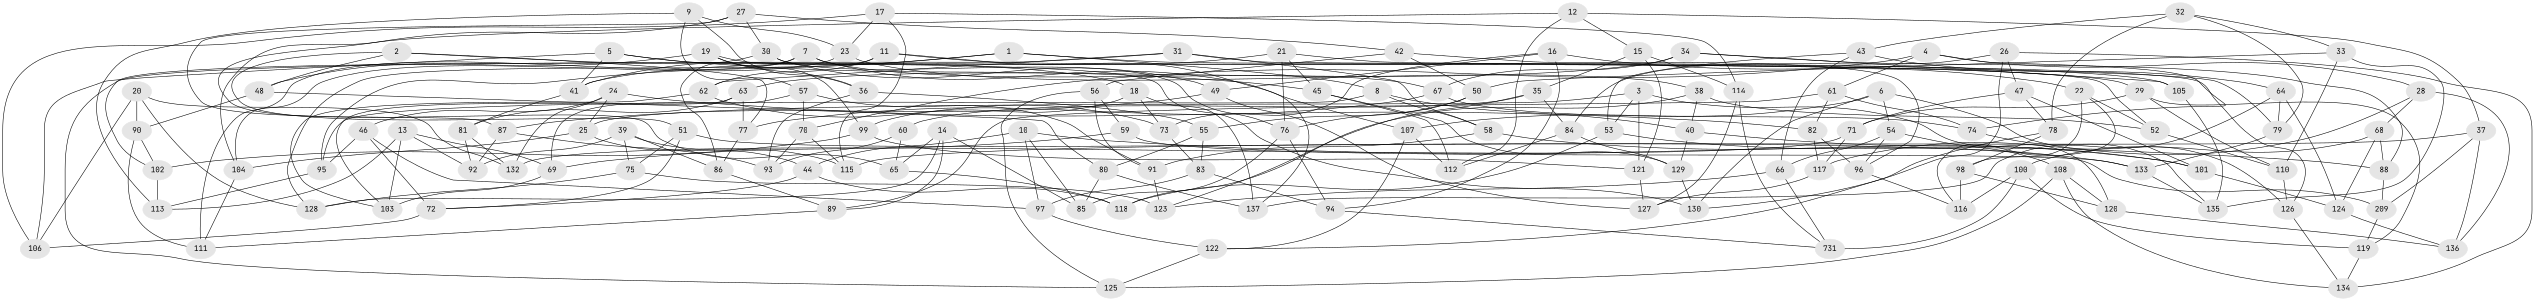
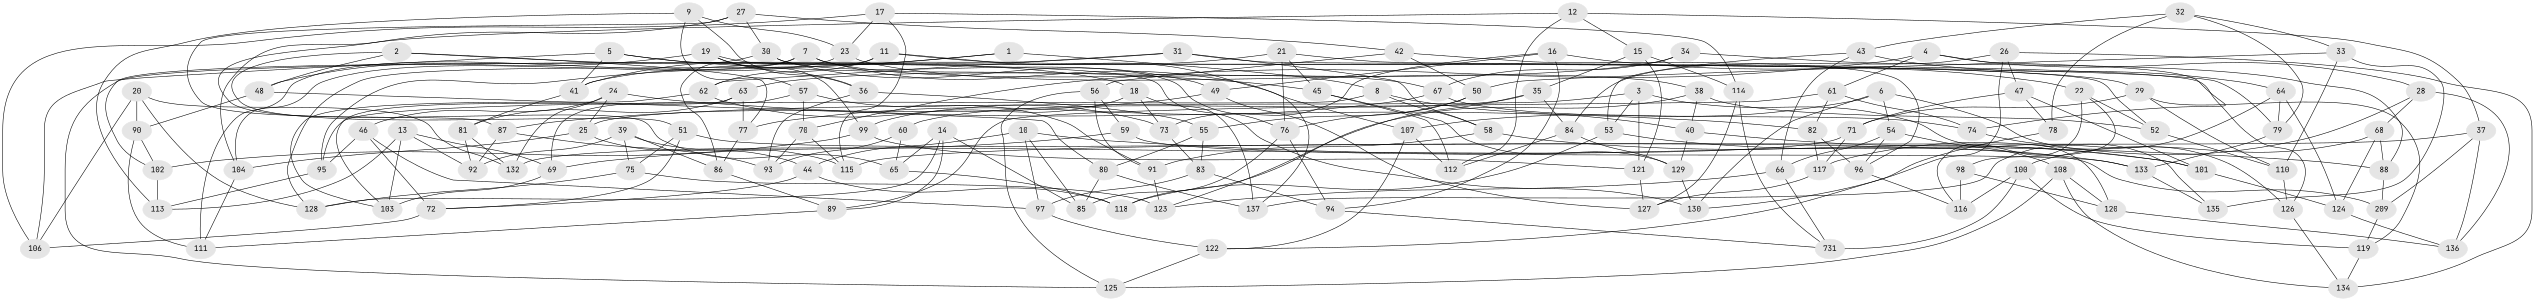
node "105": removed
edge "78" -- "98": removed
